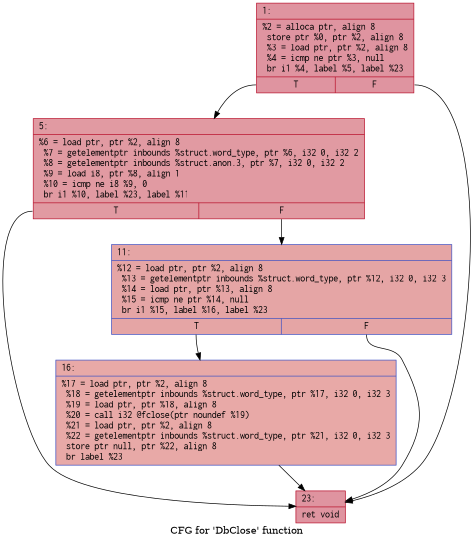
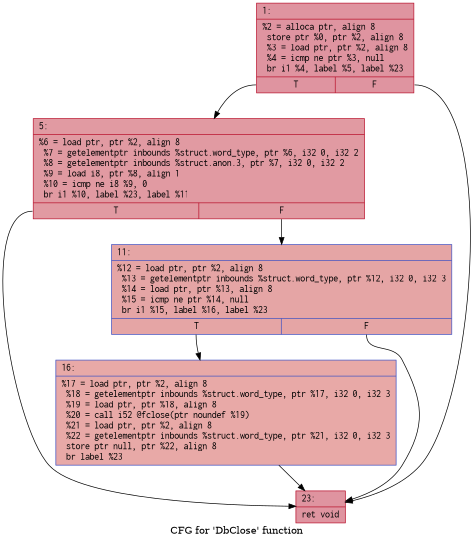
node "16:": text "%20 = call i32 @fclose(ptr noundef %19)" -> "%20 = call i52 @fclose(ptr noundef %19)"
